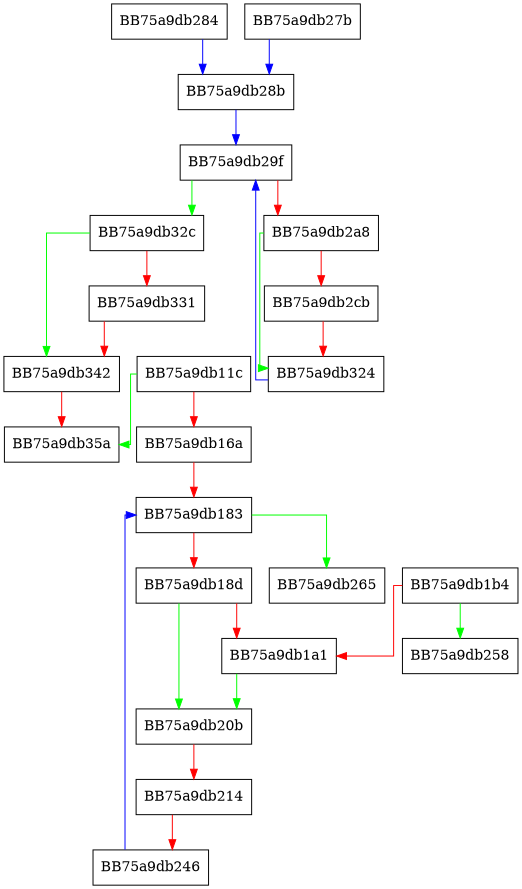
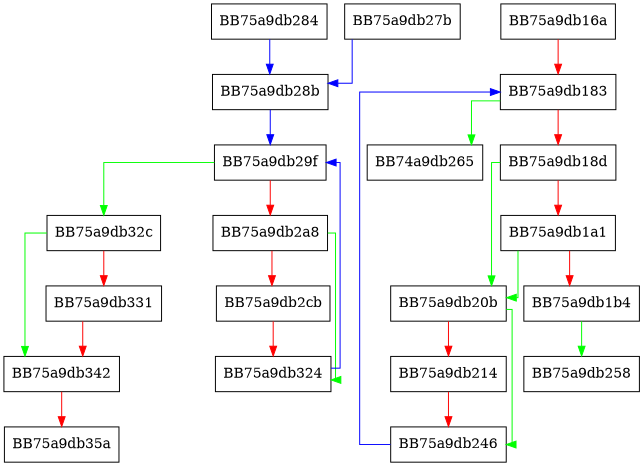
node "BB75a9db11c": removed
edge "BB75a9db20b" -> "BB75a9db246": added
node "BB75a9db265": label "BB75a9db265" -> "BB74a9db265"
edge "BB75a9db1b4" -> "BB75a9db1a1": reversed
